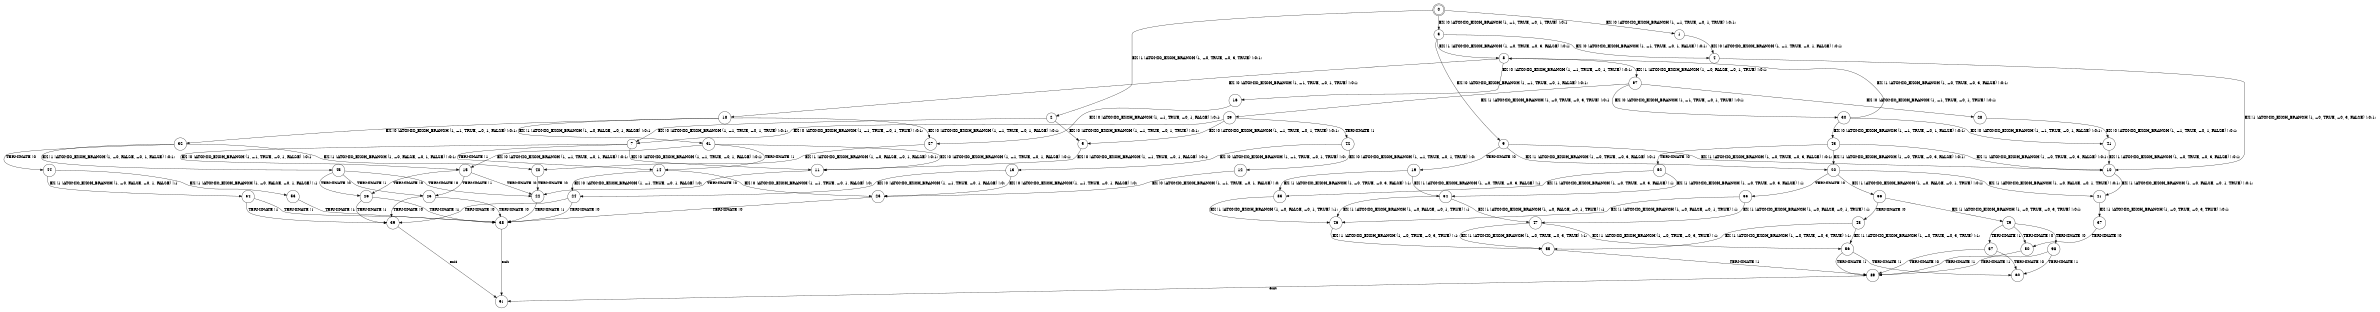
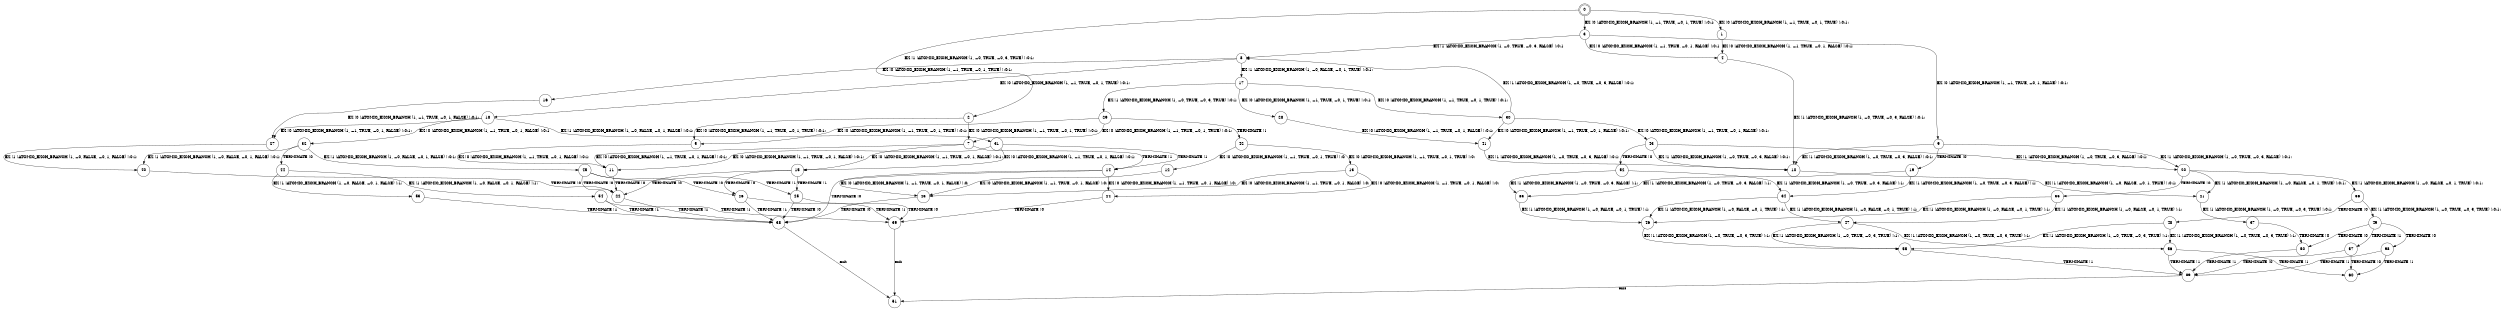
node "97": label "97" -> "17"
edge "24" -> "38": now "14" -> "38"
